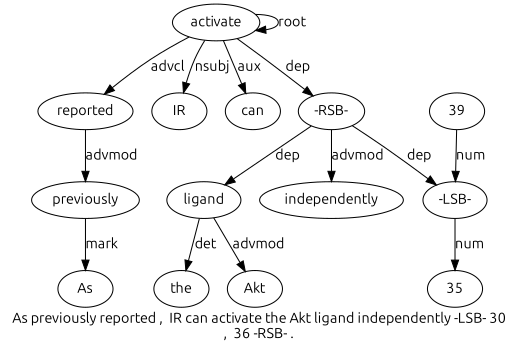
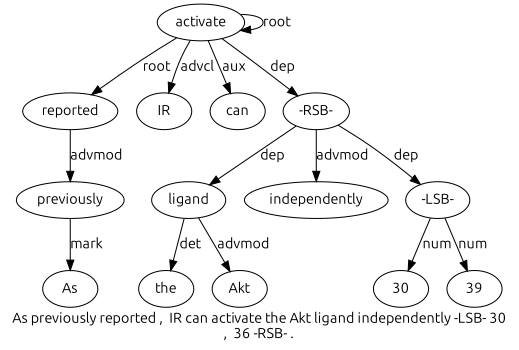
edge "activate" -> "reported": label "advcl" -> "root"
edge "activate" -> "IR": label "nsubj" -> "advcl"
edge "39" -> "-LSB-": reversed
node "35": label "35" -> "30"
